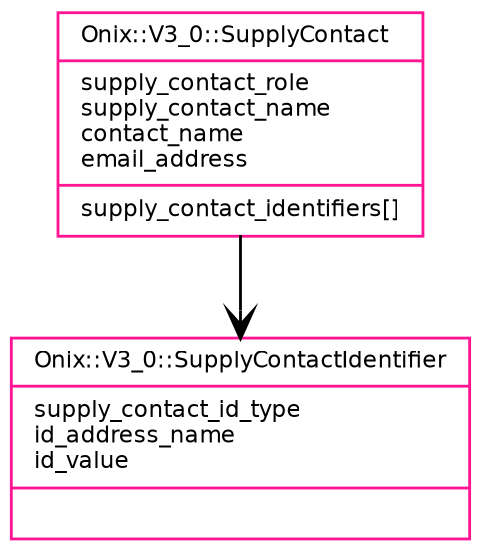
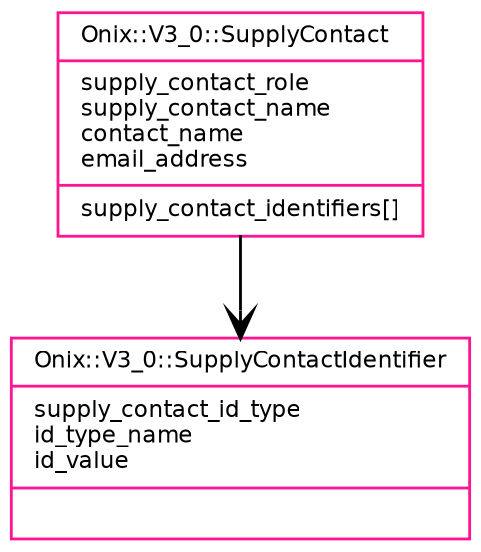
node "Onix::V3_0::SupplyContactIdentifier": text "id_address_name" -> "id_type_name"
